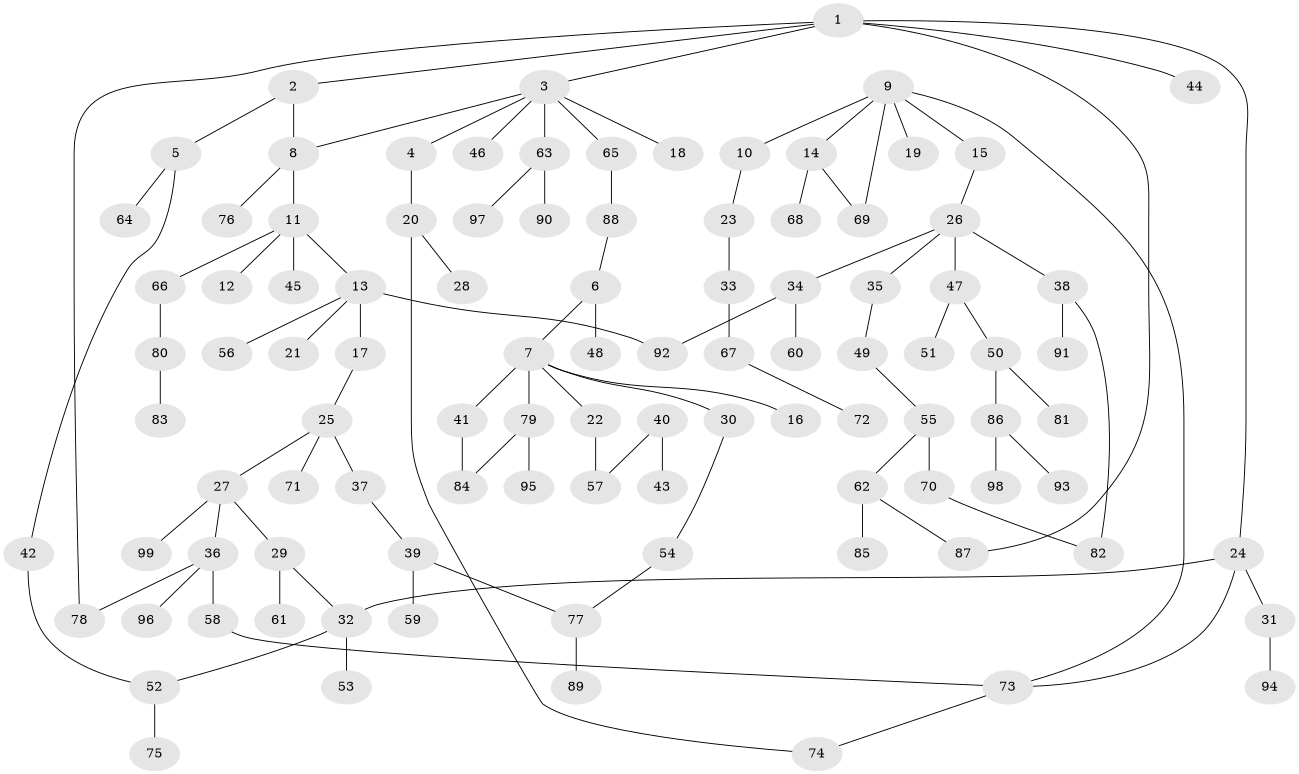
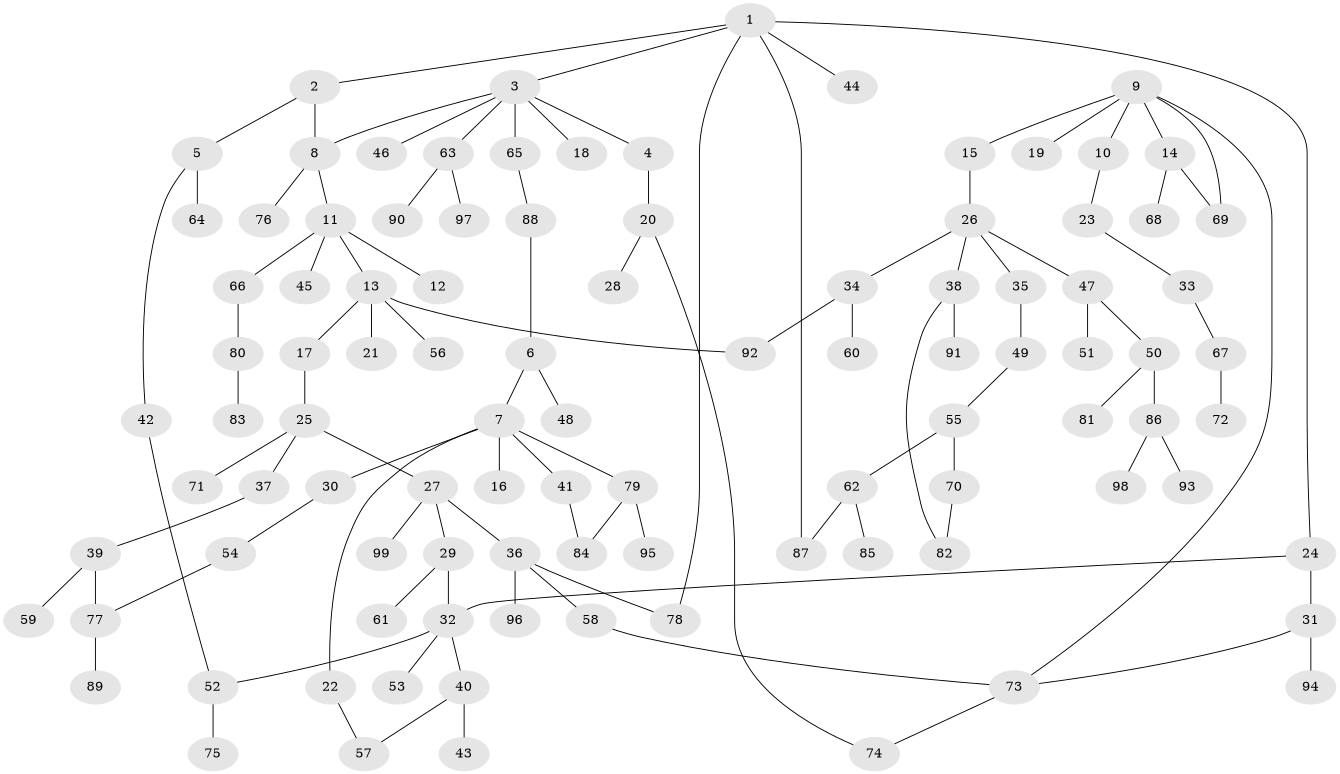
edge "32" -- "40": added
edge "24" -- "73": now "31" -- "73"
